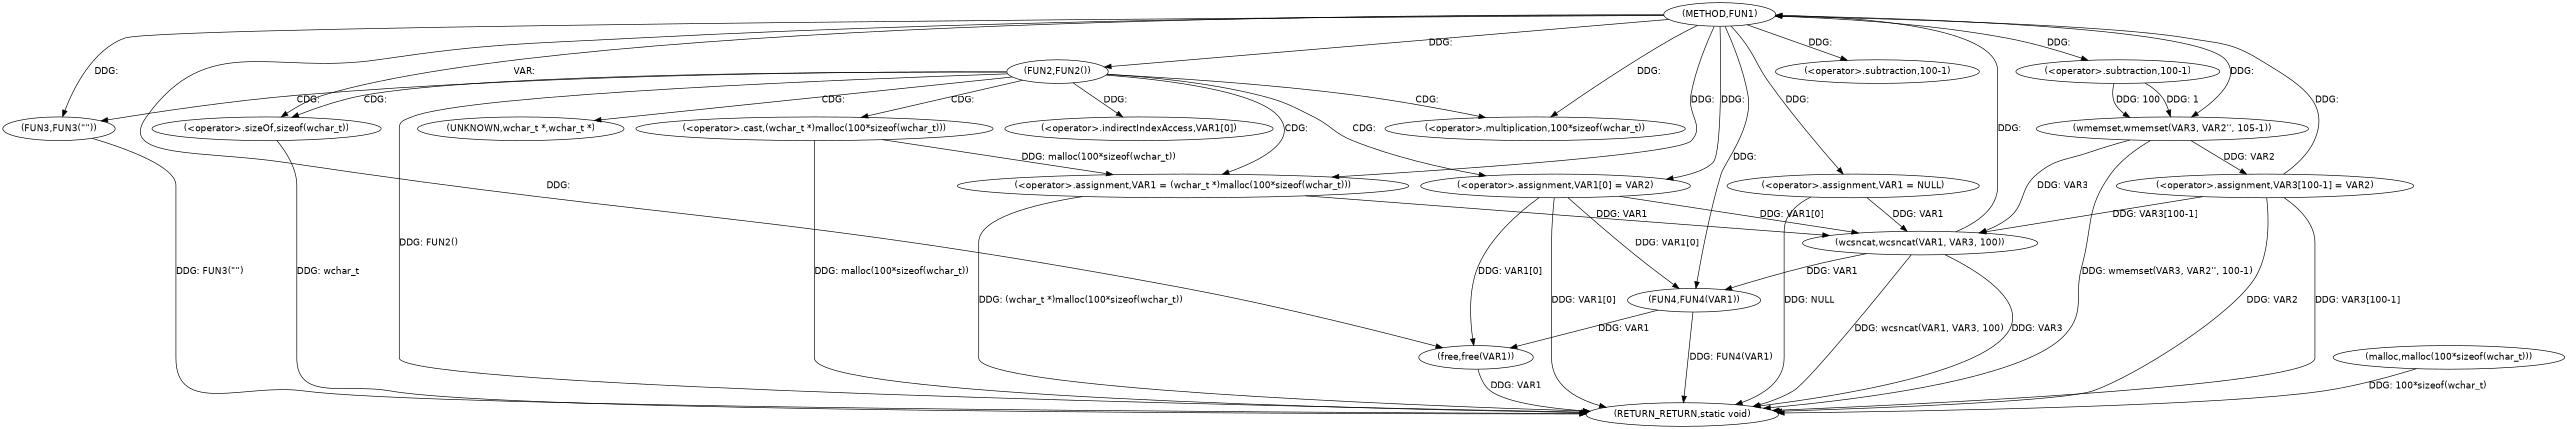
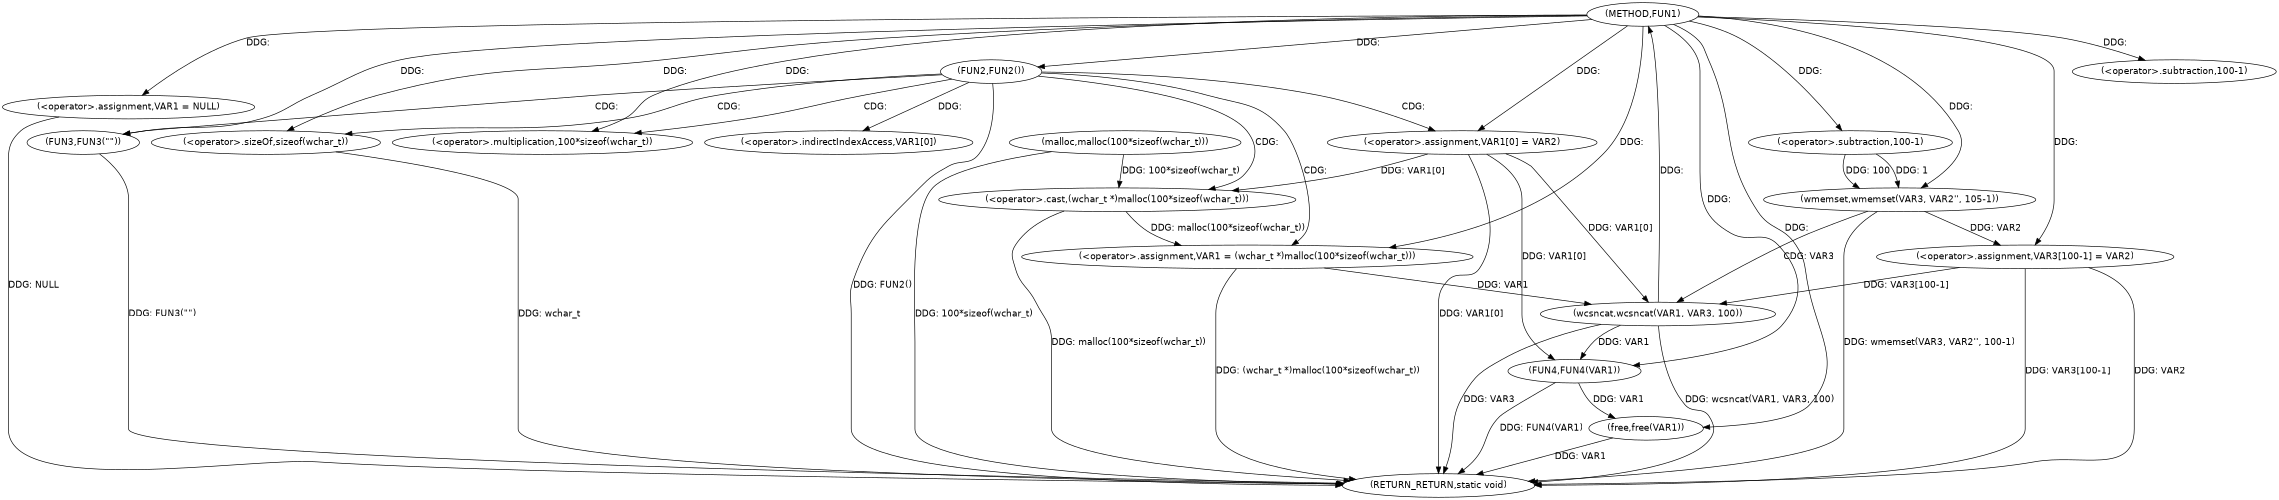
edge "(<operator>.assignment,VAR3[100-1] = VAR2)" -> "(METHOD,FUN1)": reversed
edge "(METHOD,FUN1)" -> "(<operator>.sizeOf,sizeof(wchar_t))": label "VAR: " -> "DDG: "
node "(UNKNOWN,wchar_t *,wchar_t *)": removed
edge "(malloc,malloc(100*sizeof(wchar_t)))" -> "(<operator>.cast,(wchar_t *)malloc(100*sizeof(wchar_t)))": added, label "DDG: 100*sizeof(wchar_t)"
edge "(wmemset,wmemset(VAR3, VAR2'', 105-1))" -> "(wcsncat,wcsncat(VAR1, VAR3, 100))": label "DDG: VAR3" -> "CDG: VAR3"
edge "(<operator>.assignment,VAR1 = NULL)" -> "(wcsncat,wcsncat(VAR1, VAR3, 100))": removed, label "DDG: VAR1"
edge "(<operator>.assignment,VAR1[0] = VAR2)" -> "(free,free(VAR1))": now "(<operator>.assignment,VAR1[0] = VAR2)" -> "(<operator>.cast,(wchar_t *)malloc(100*sizeof(wchar_t)))"
